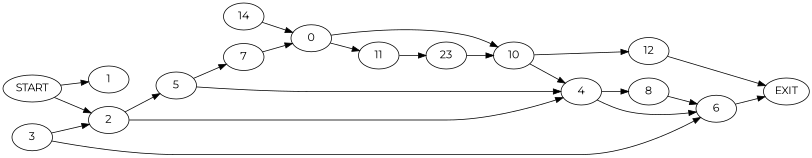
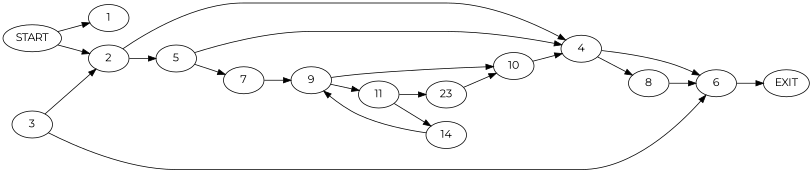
node "0": label "0" -> "9"
node "12": removed
edge "11" -> "14": added
